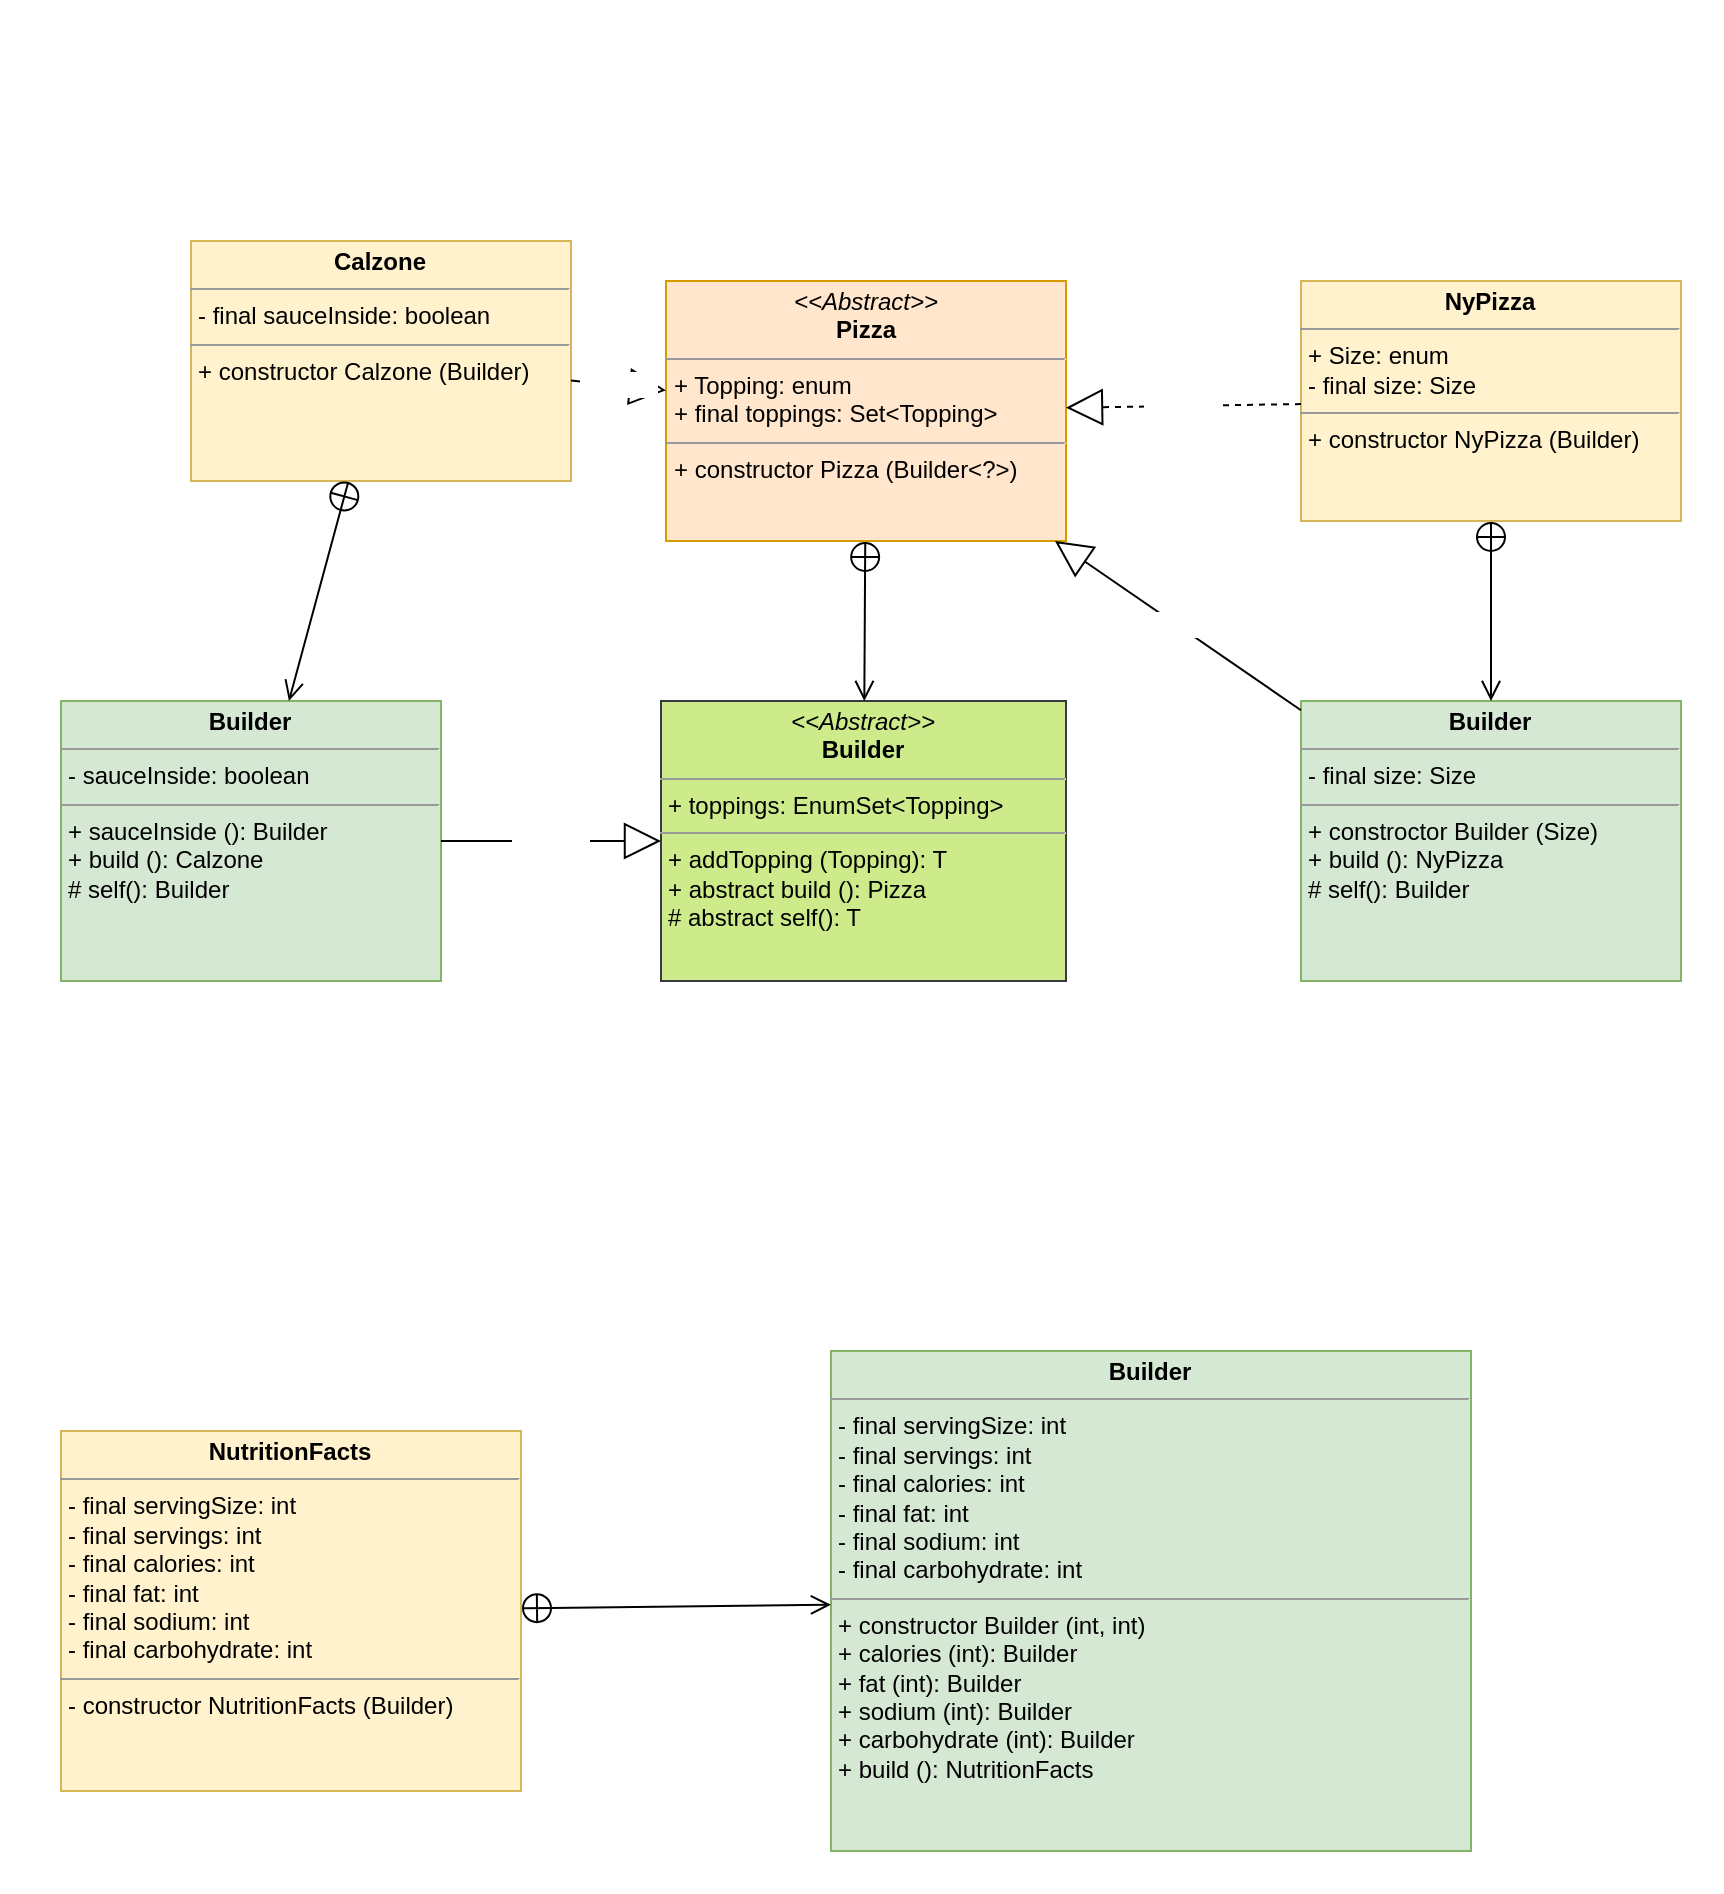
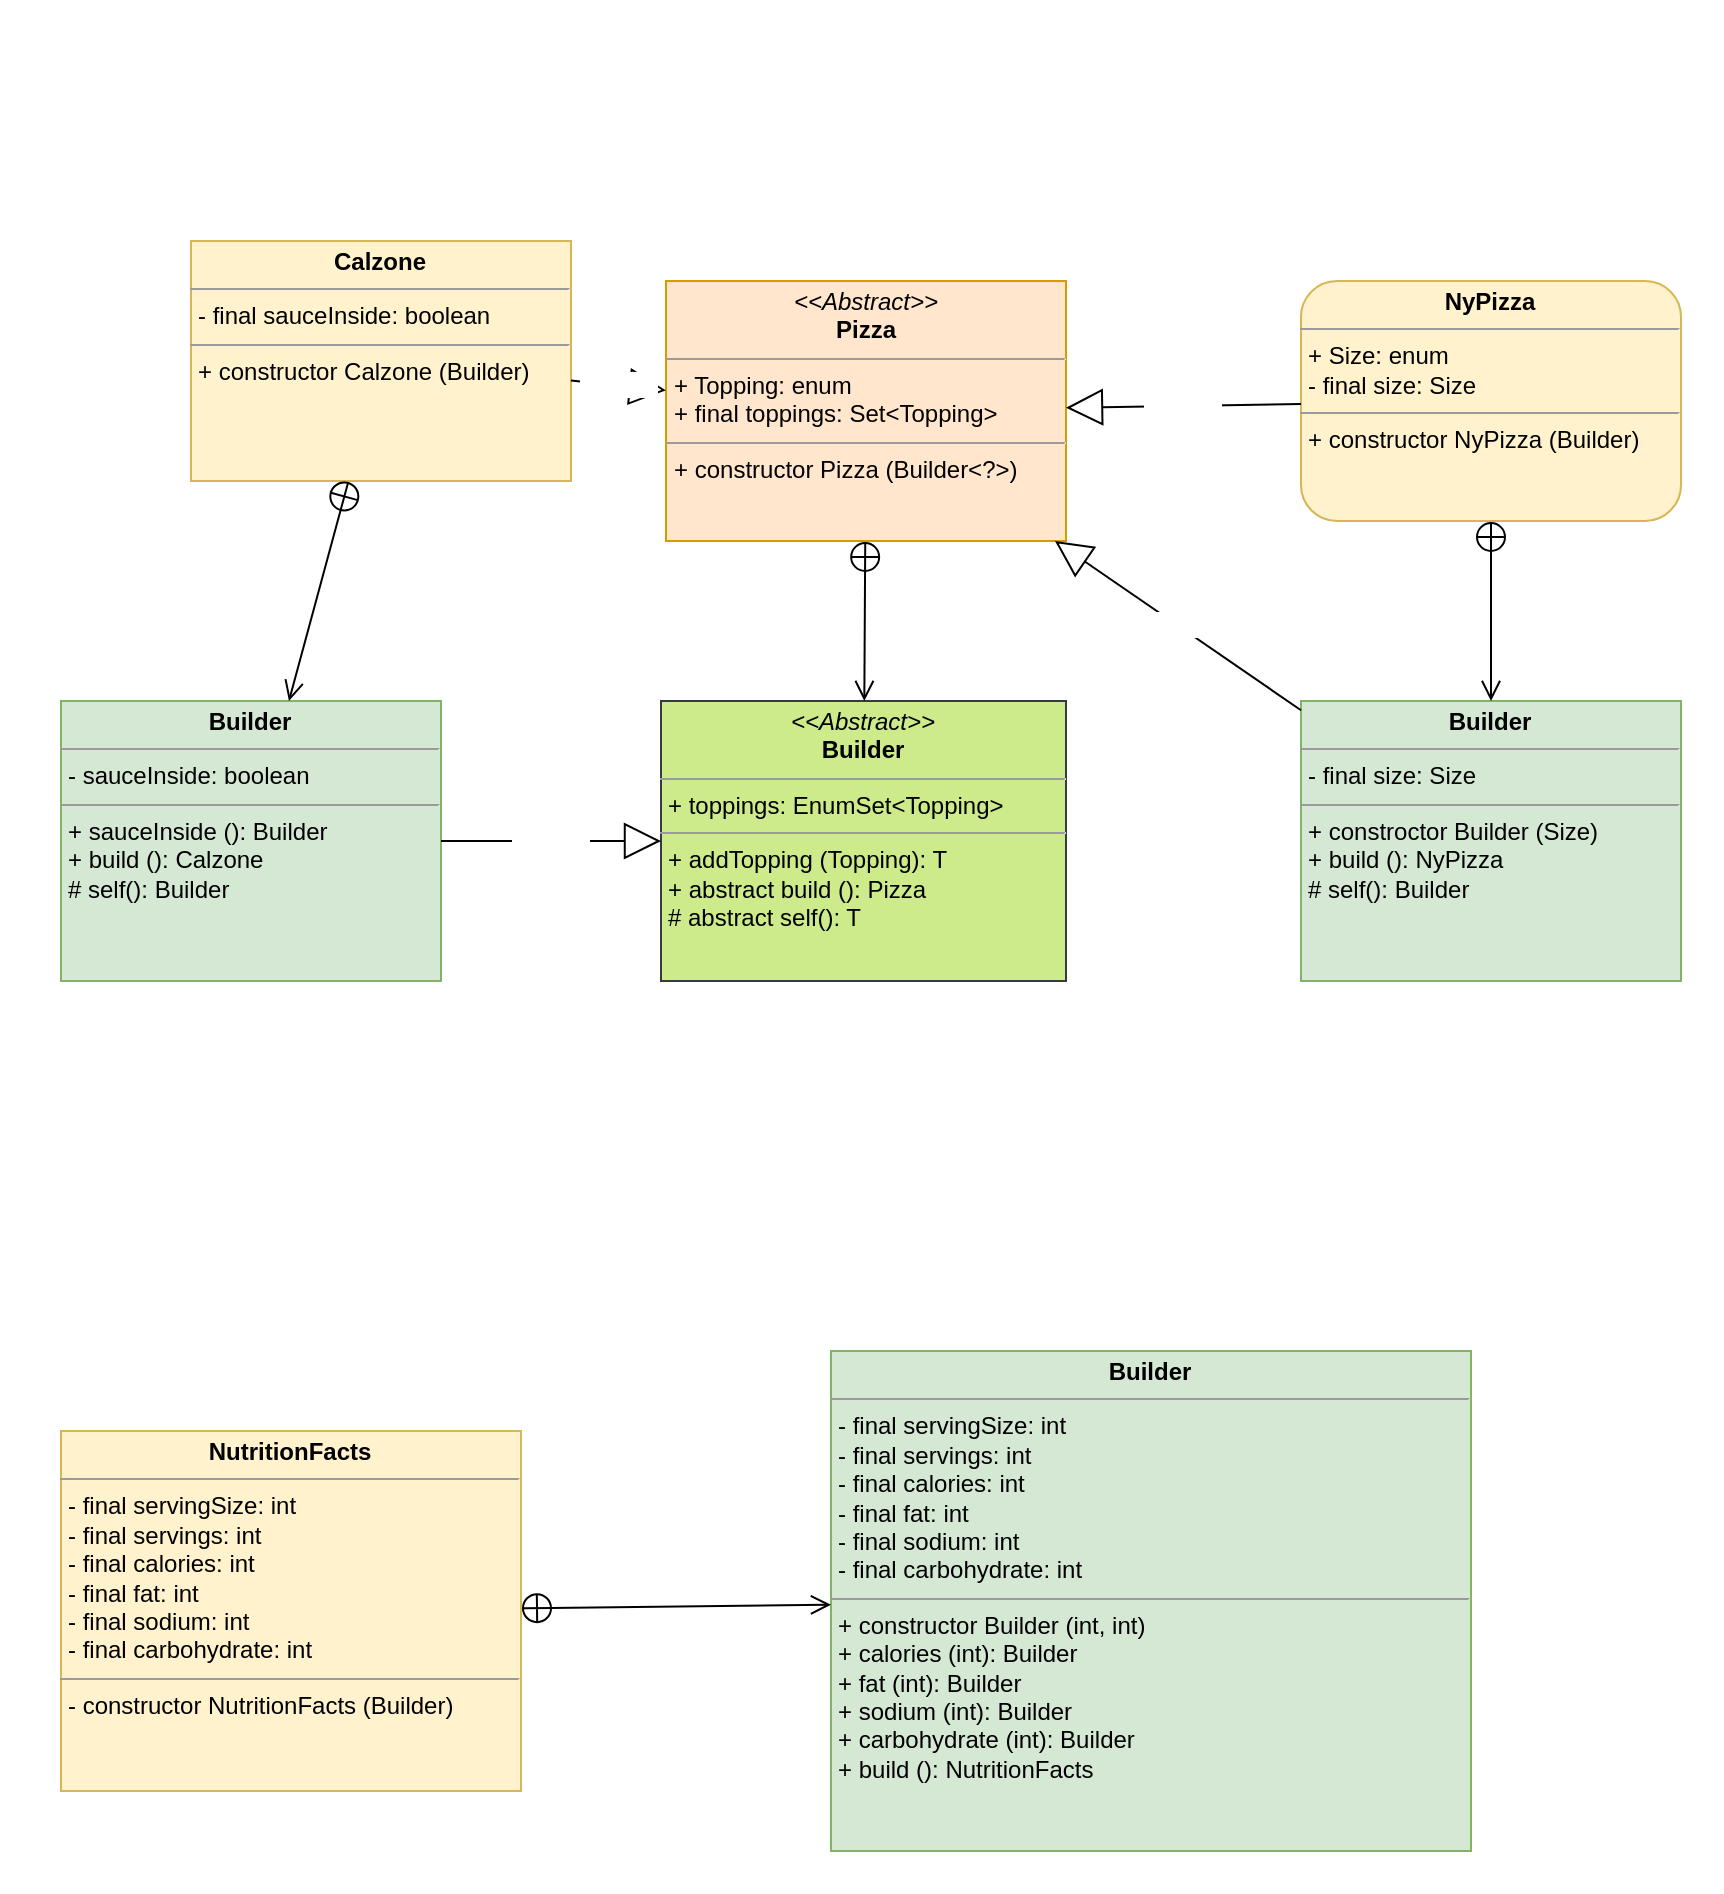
node "NyPizza + Size: enum - final size: Size + constructor NyPizza (Builder)": shape rectangle -> rounded rectangle
edge "NyPizza + Size: enum - final size: Size + constructor NyPizza (Builder)" -> "<<Abstract>> Pizza + Topping: enum + final toppings: Set<Topping> + constructor Pizza (Builder<?>)": style dashed -> solid
